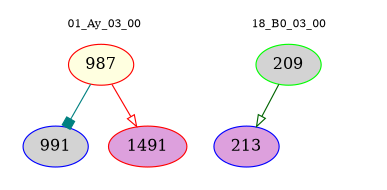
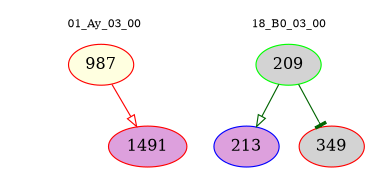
node "991": removed
node "349": added
